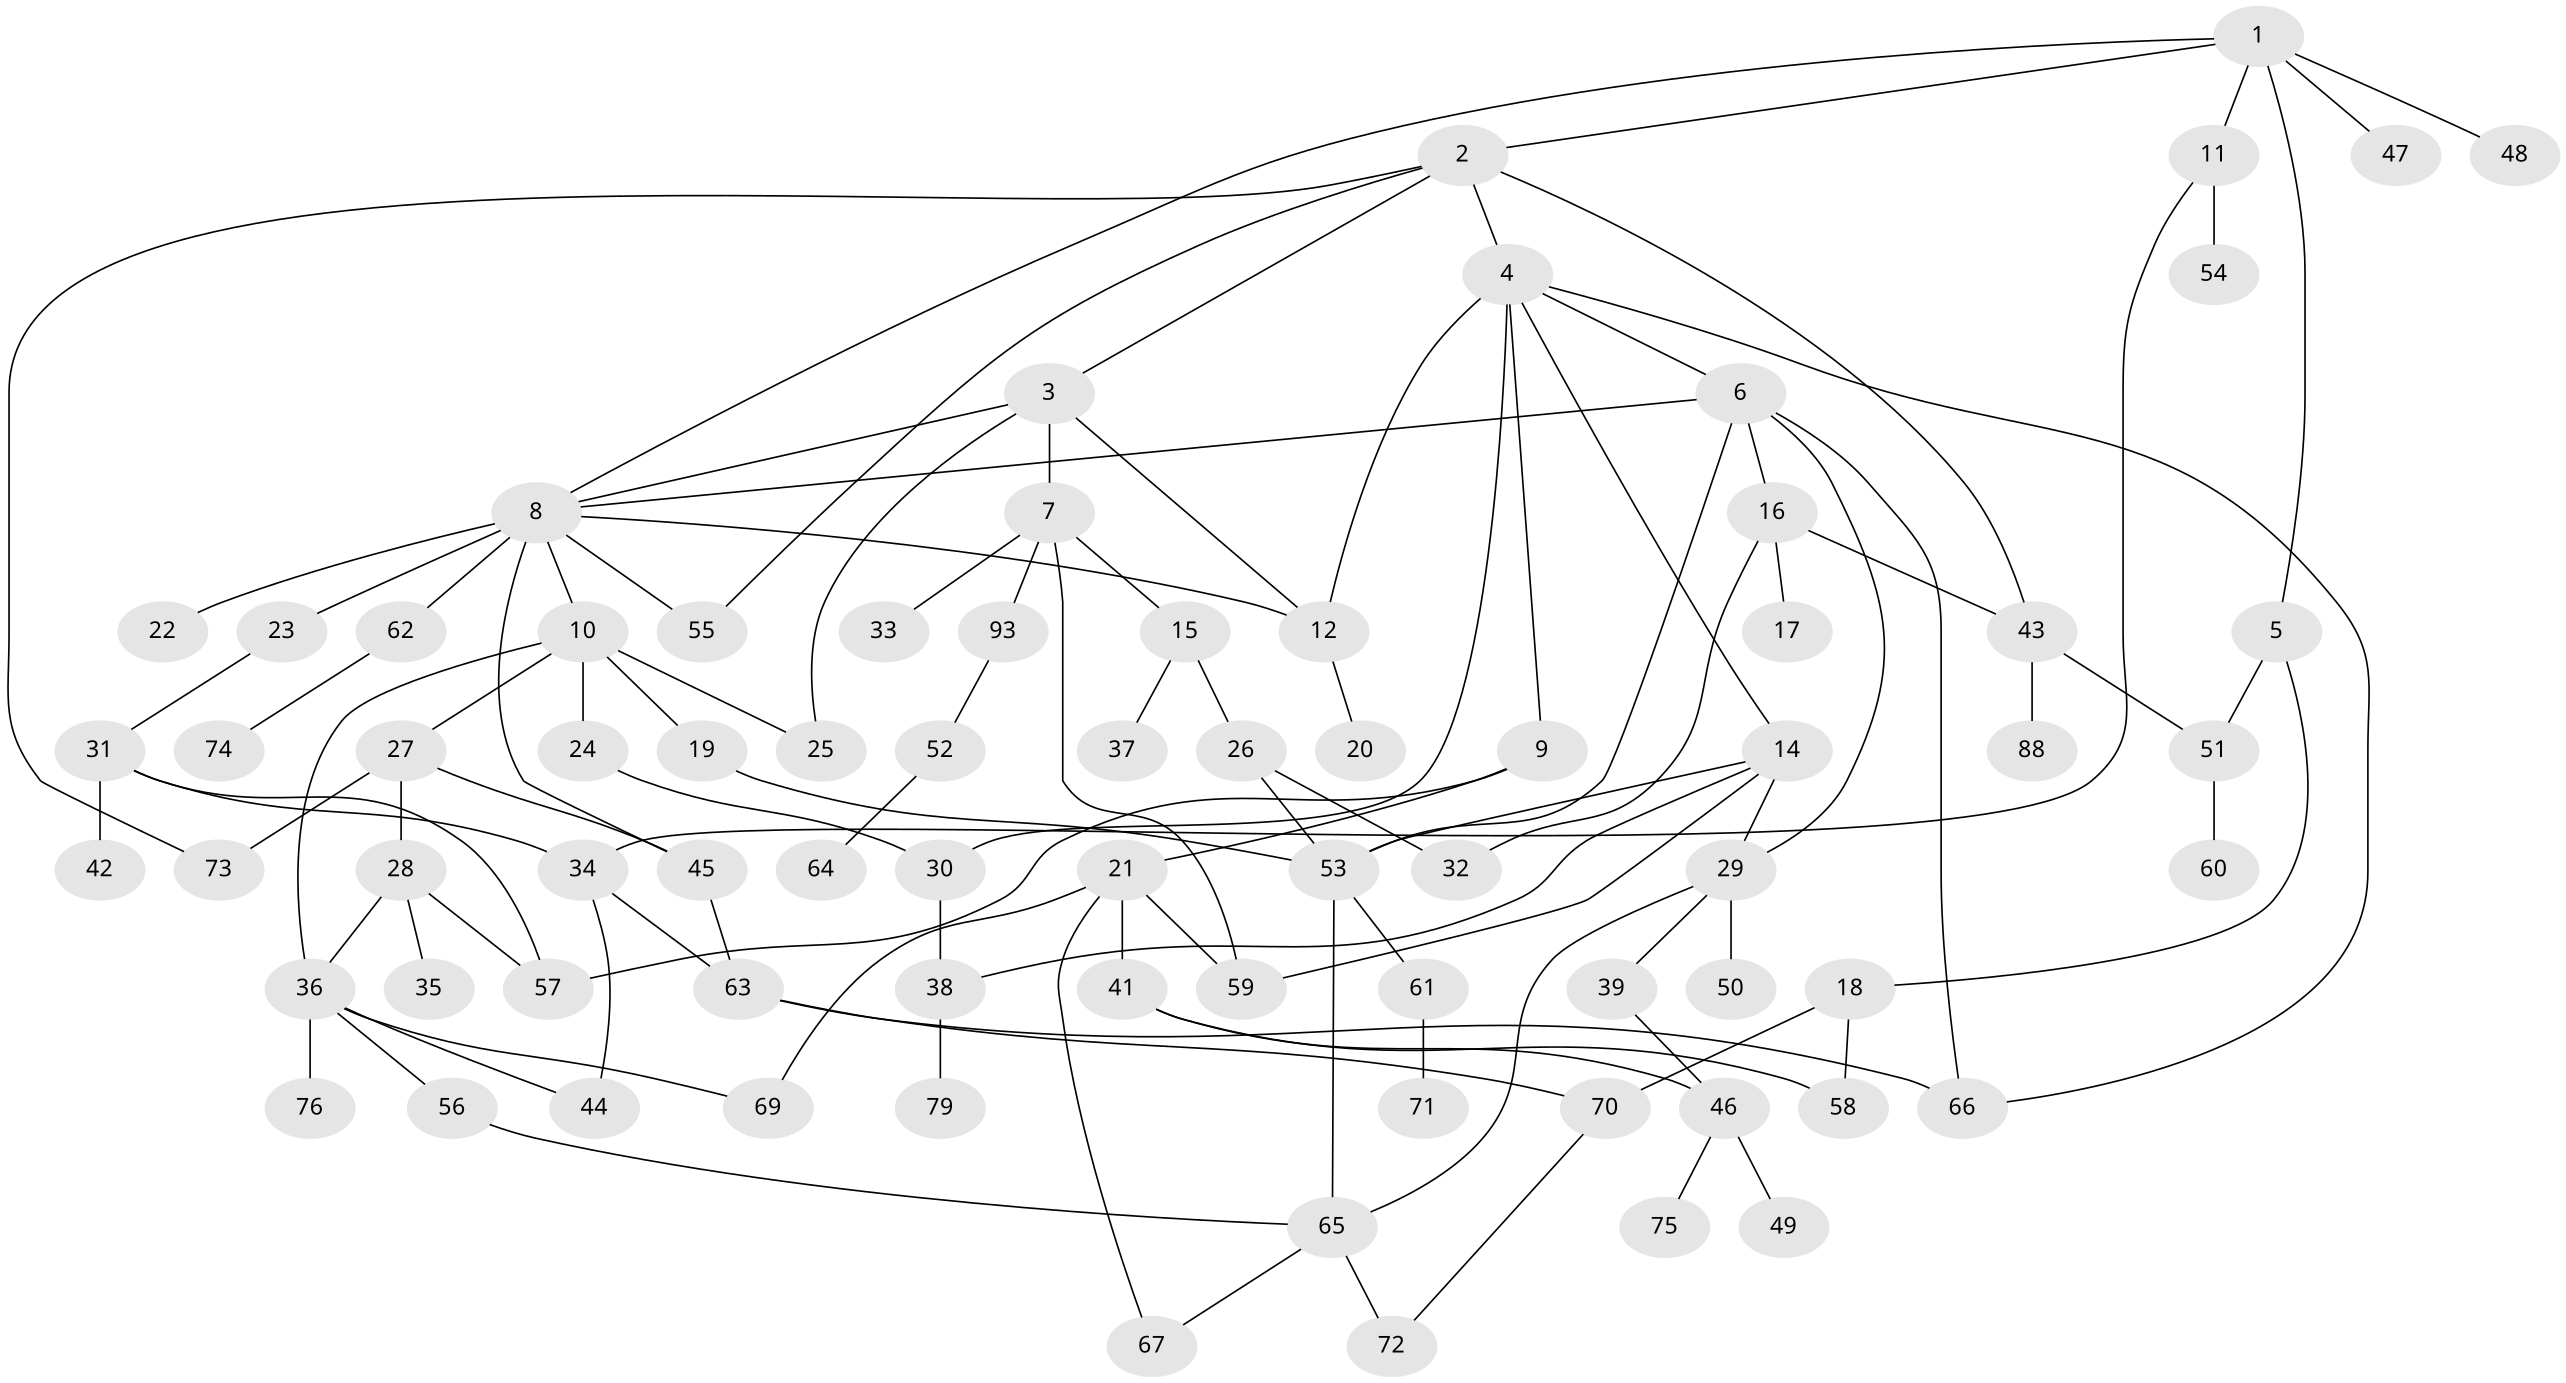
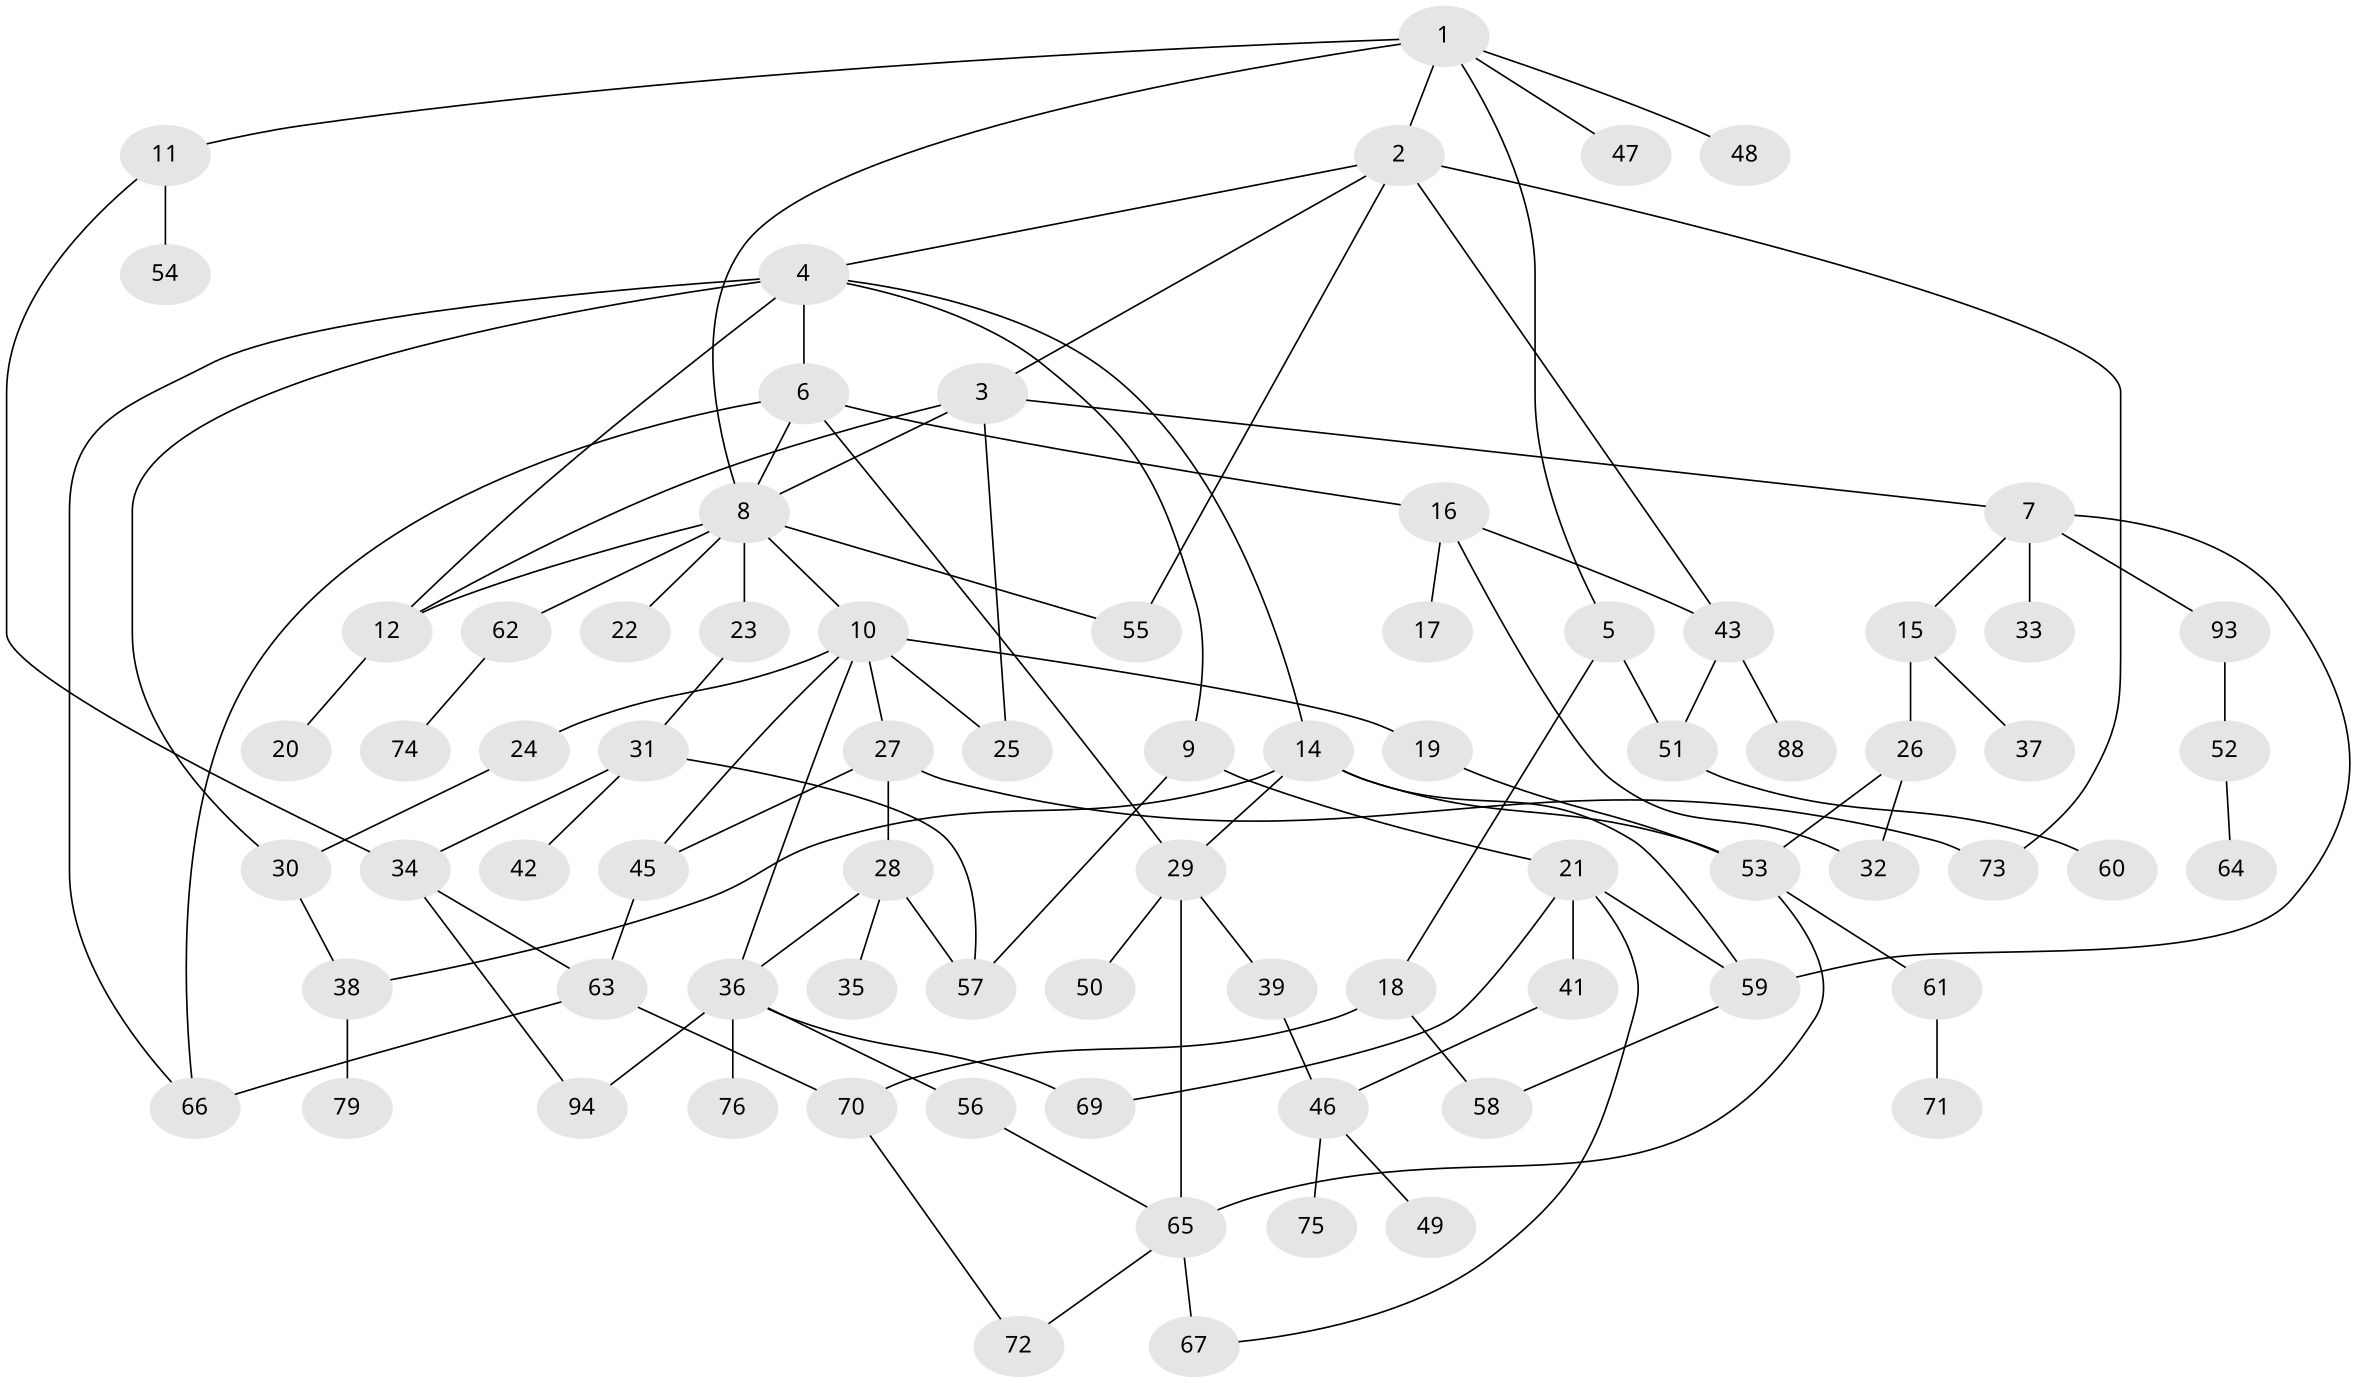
edge "6" -- "53": removed
edge "8" -- "45": now "10" -- "45"
edge "41" -- "58": now "59" -- "58"
node "44": label "44" -> "94"
